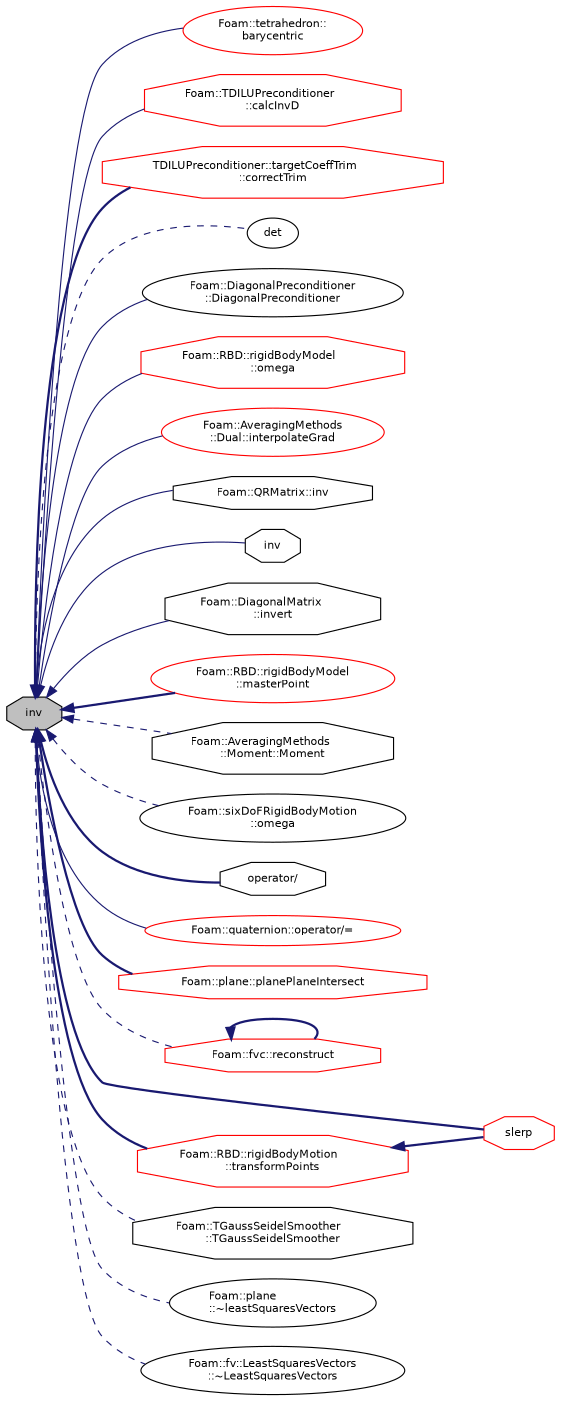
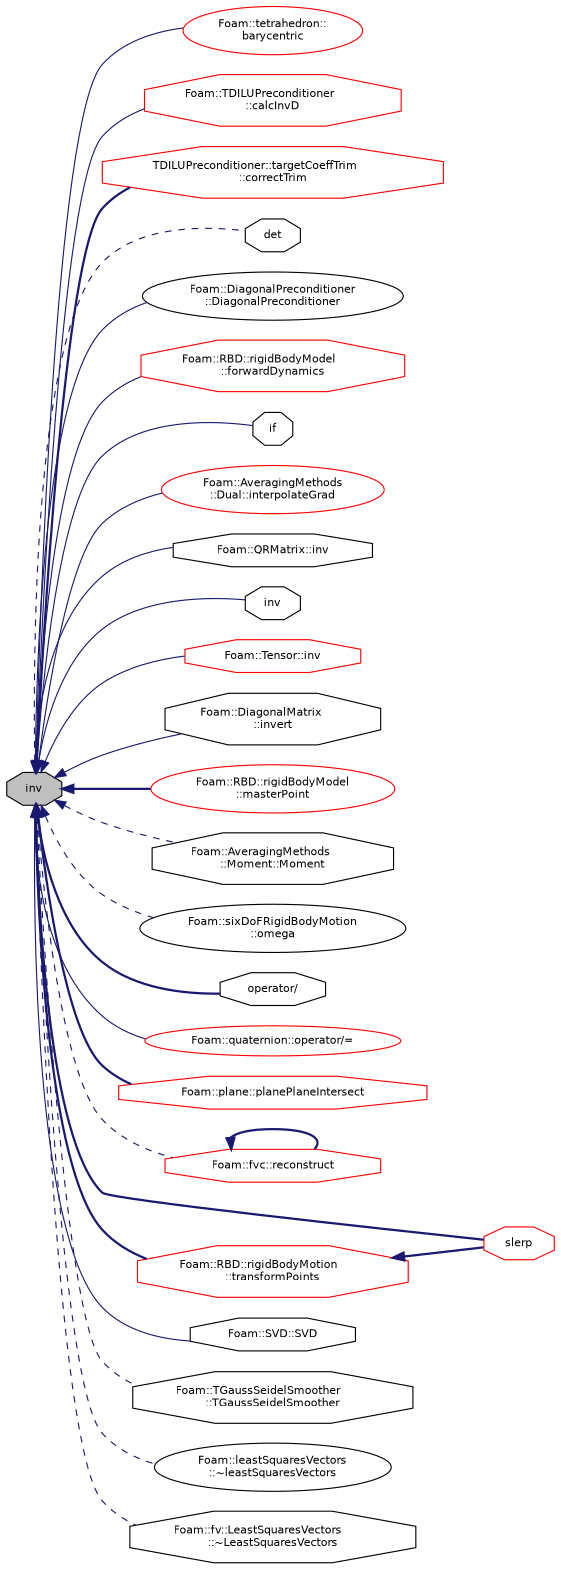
node "det": shape ellipse -> octagon
node "Foam::RBD::rigidBodyModel ::omega": label "Foam::RBD::rigidBodyModel ::omega" -> "Foam::RBD::rigidBodyModel ::forwardDynamics"
node "if": added
node "Foam::Tensor::inv": added
node "Foam::plane ::~leastSquaresVectors": label "Foam::plane ::~leastSquaresVectors" -> "Foam::leastSquaresVectors ::~leastSquaresVectors"
node "Foam::SVD::SVD": added
node "Foam::fv::LeastSquaresVectors ::~LeastSquaresVectors": shape ellipse -> octagon
